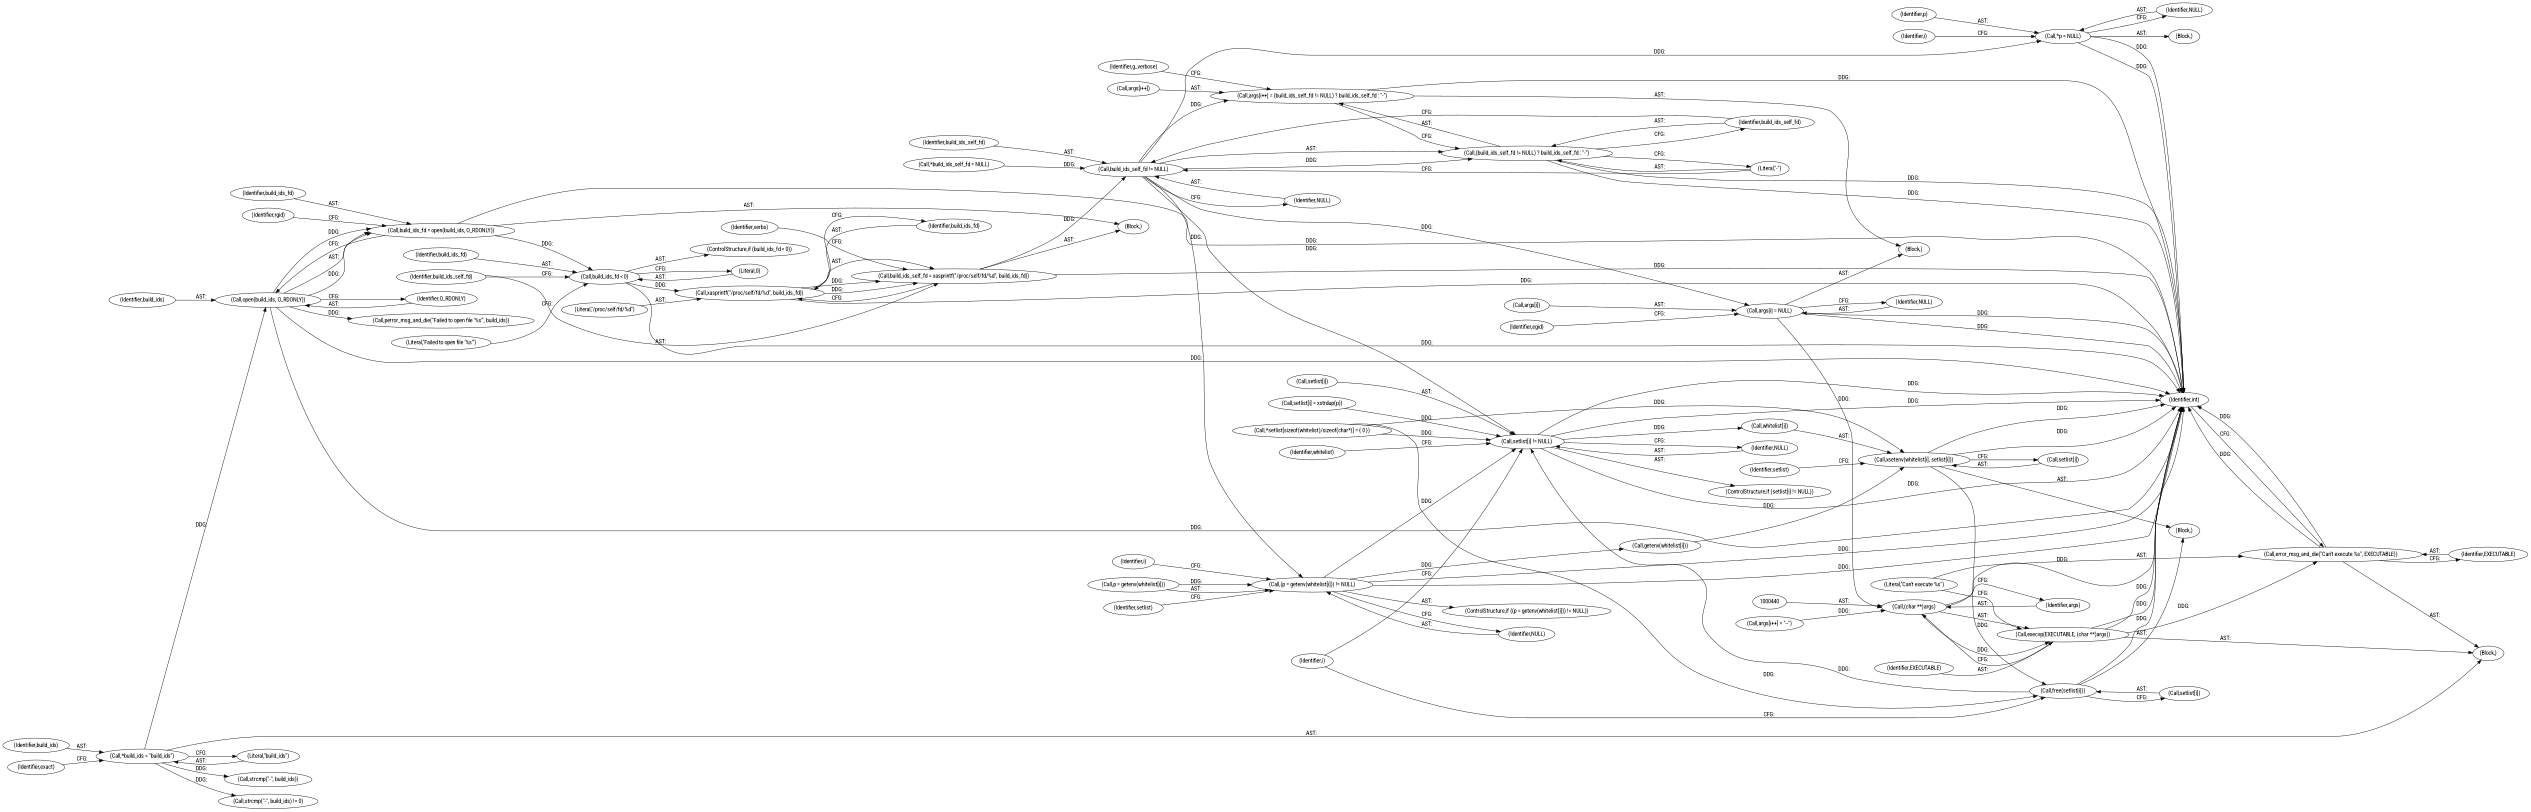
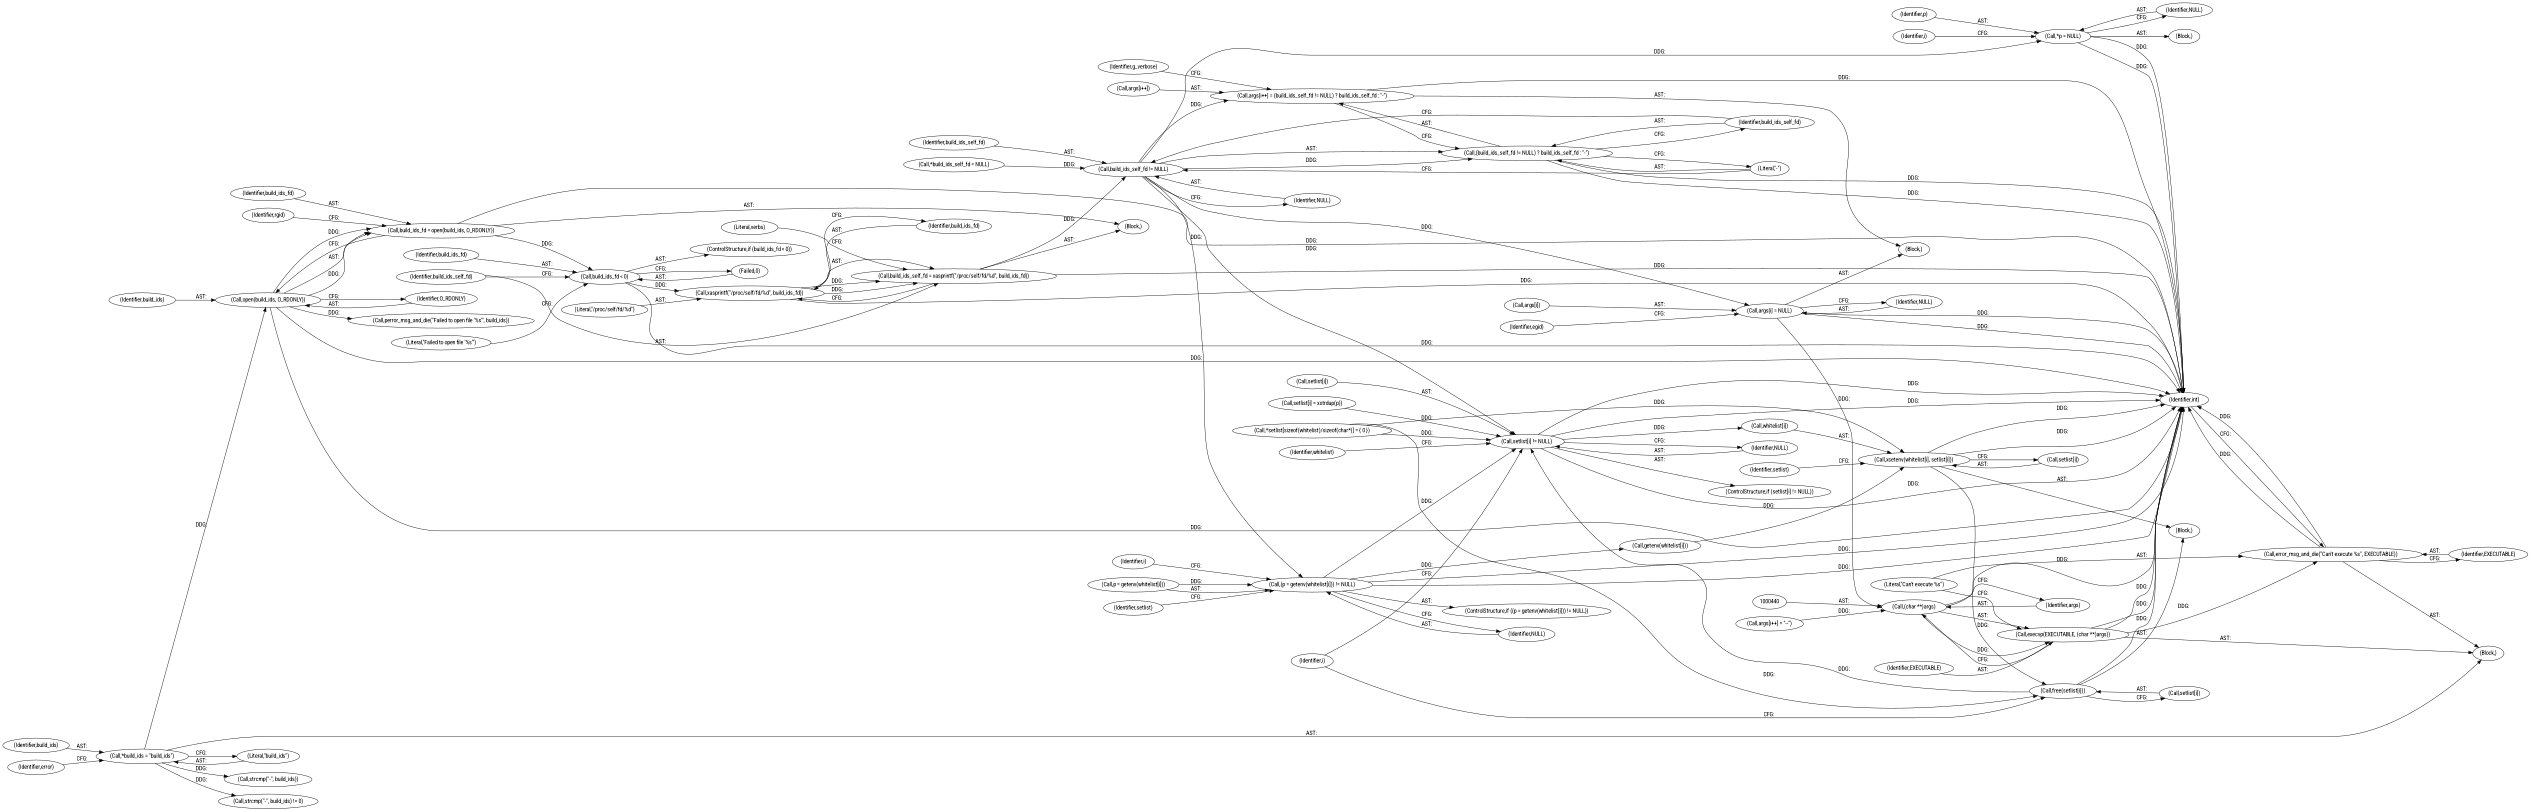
node "(Identifier,verbs)": label "(Identifier,verbs)" -> "(Literal,verbs)"
node "(Literal,0)": label "(Literal,0)" -> "(Failed,0)"
node "(Identifier,exact)": label "(Identifier,exact)" -> "(Identifier,error)"
